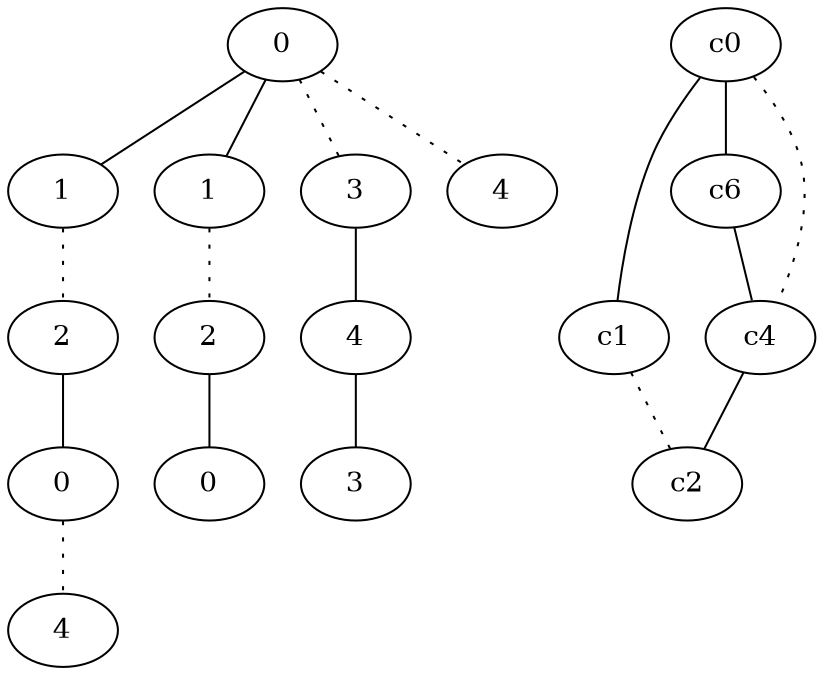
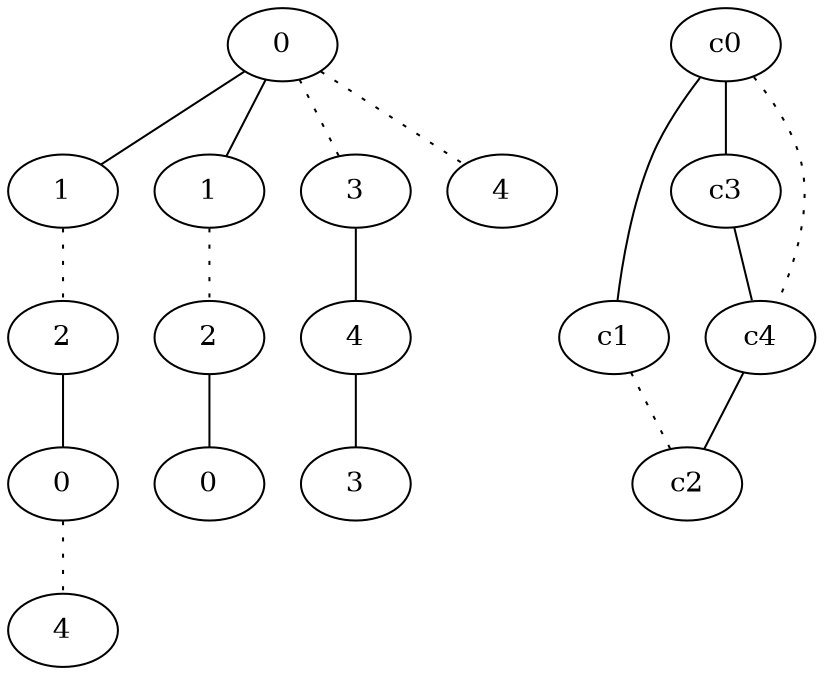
node "c6": label "c6" -> "c3"
